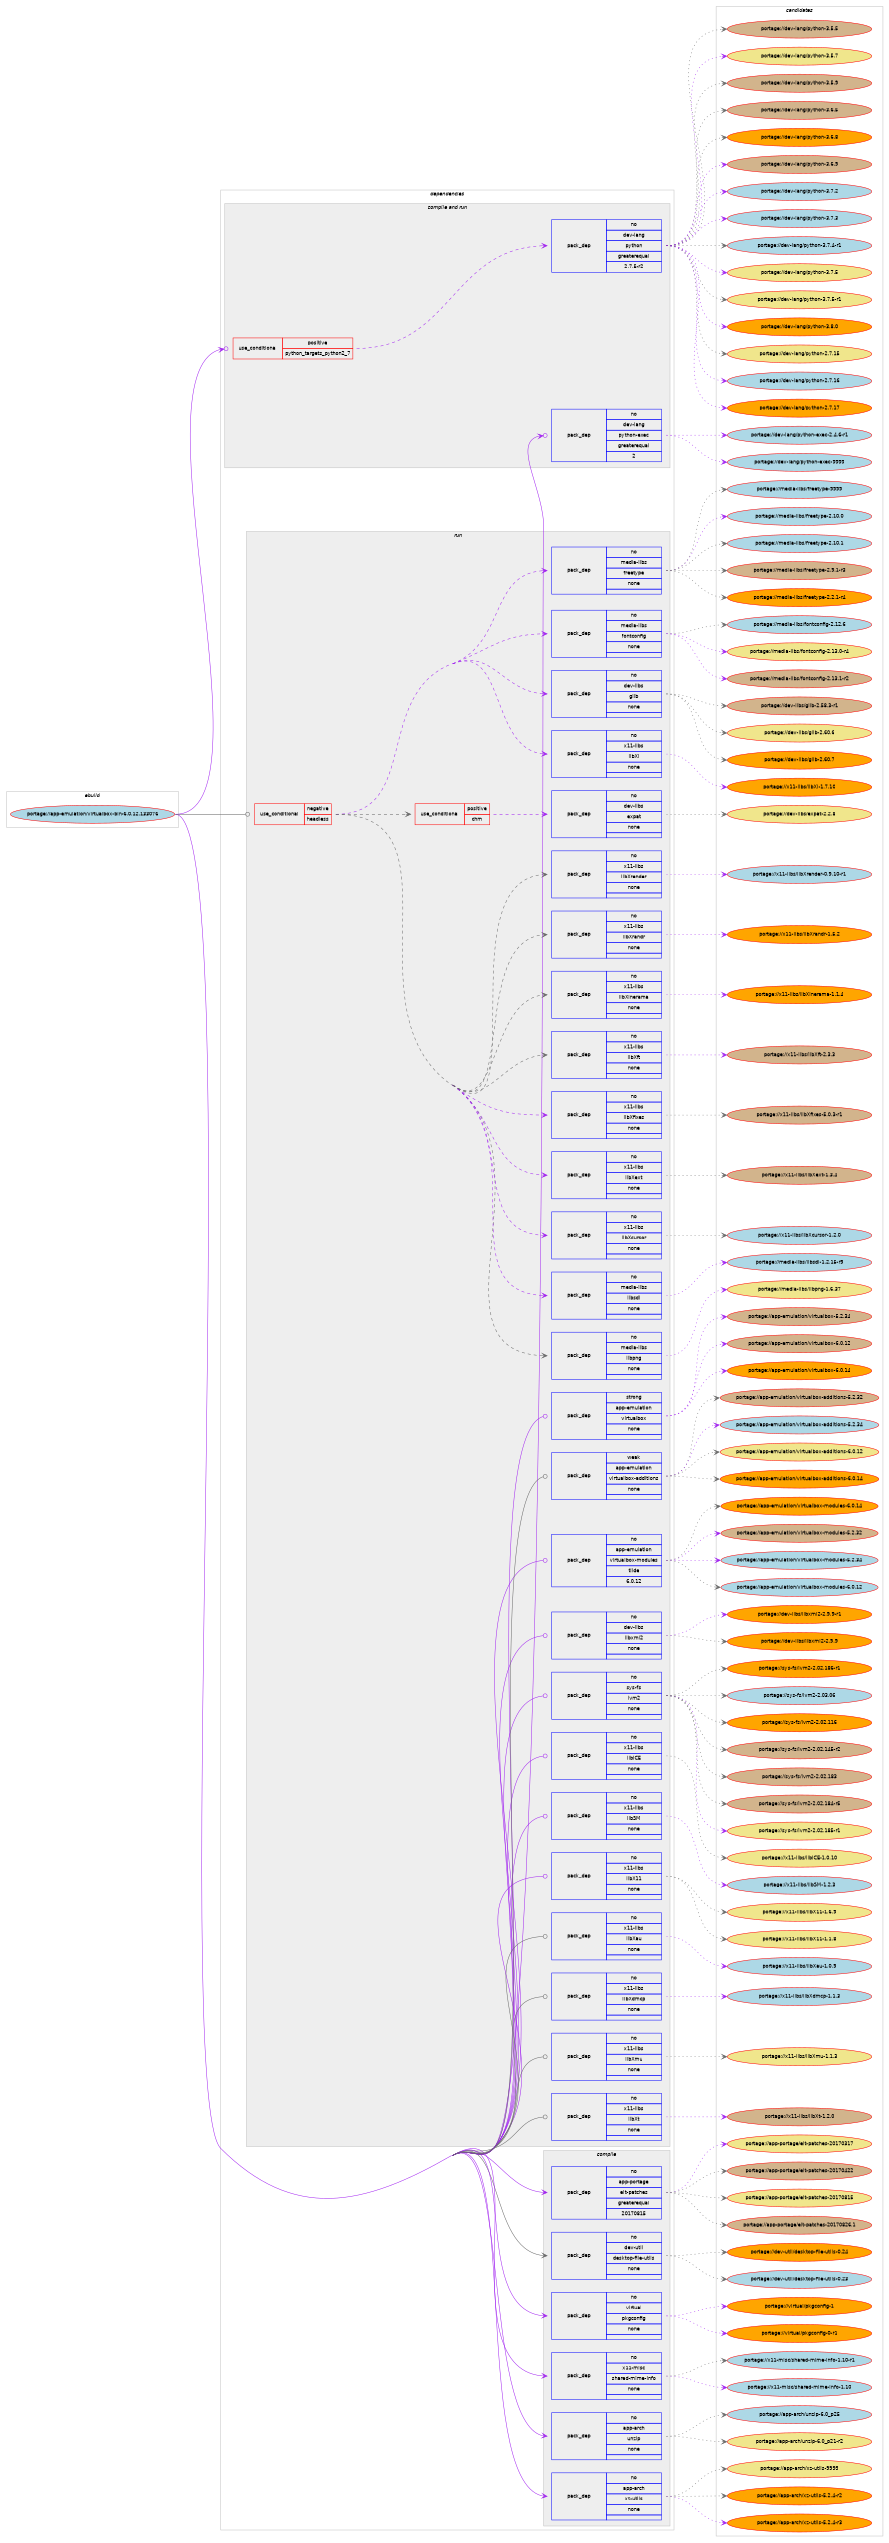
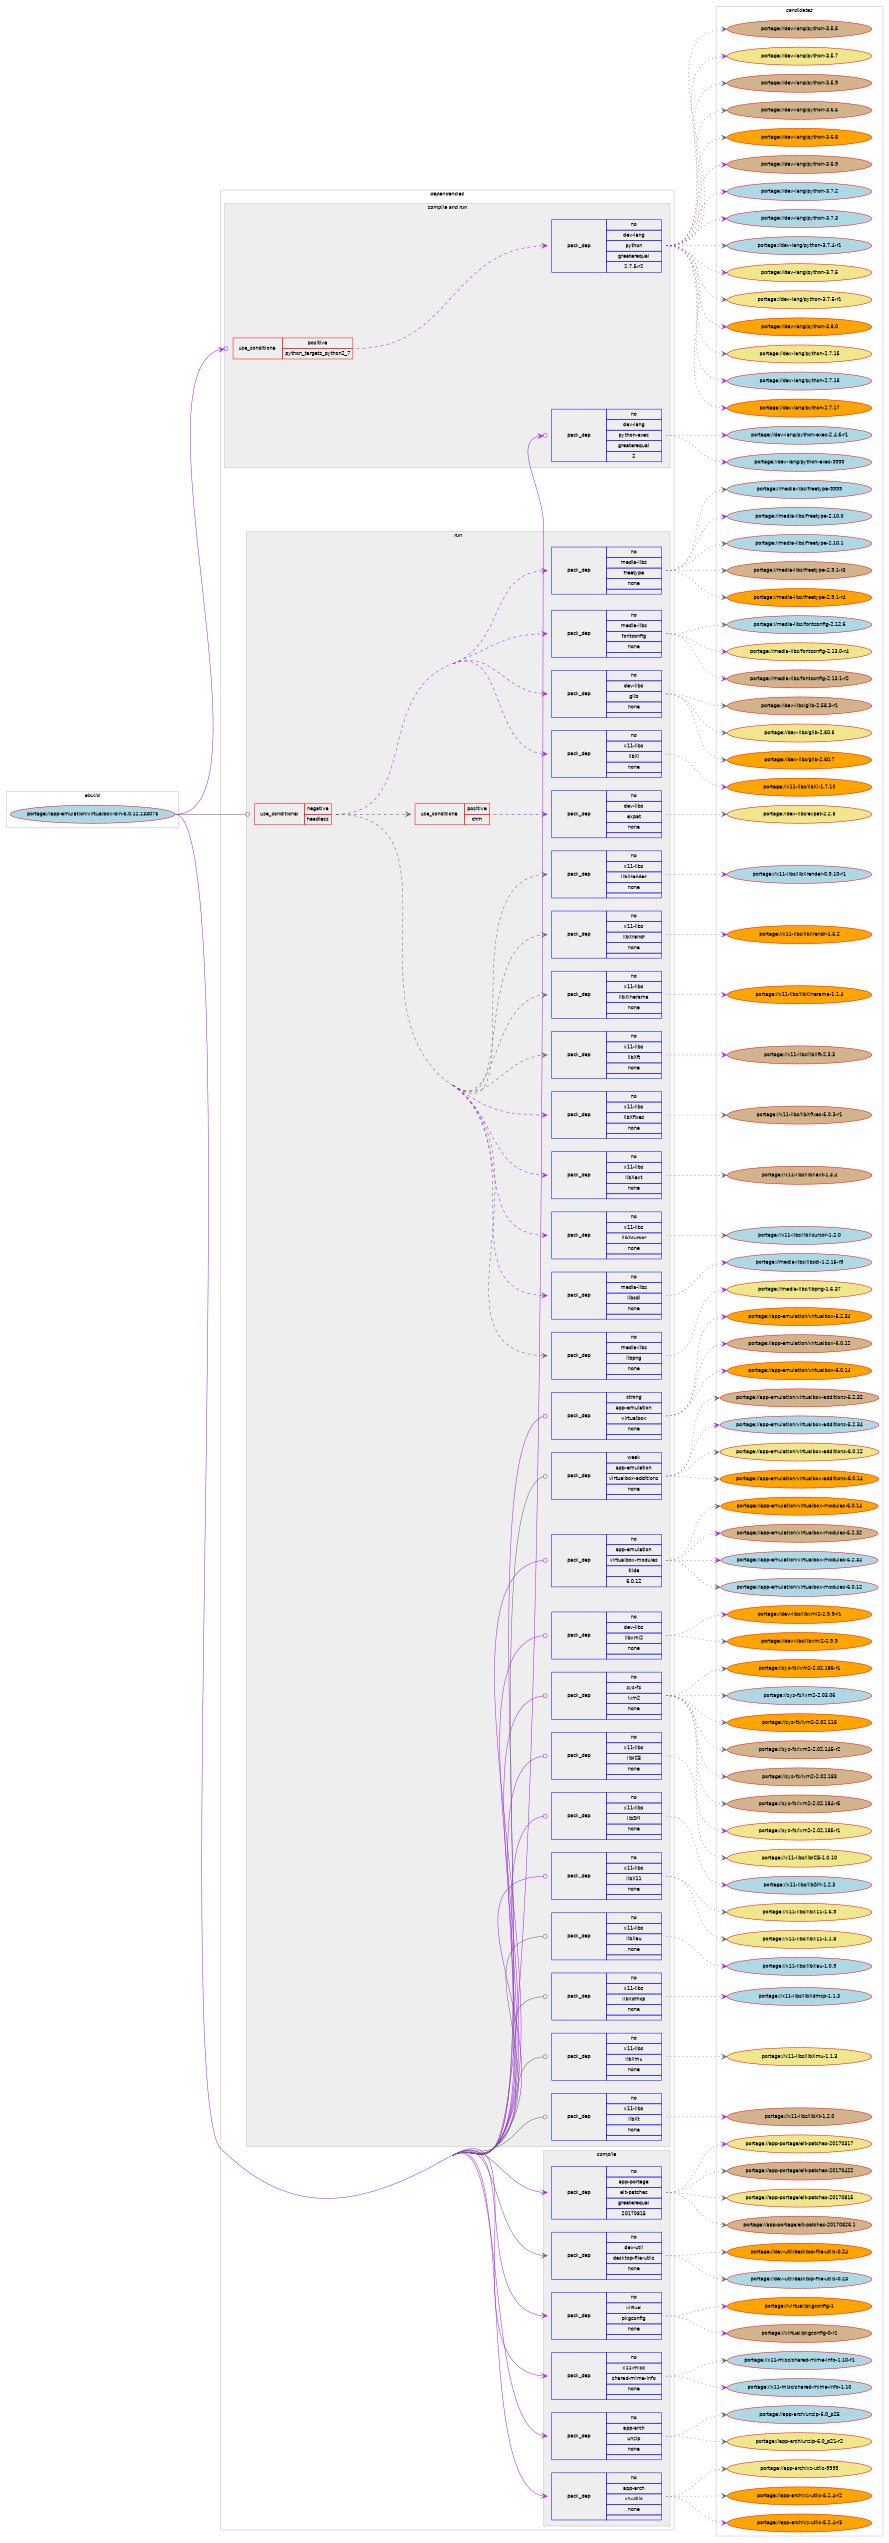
node "portage://media-libs/freetype-2.2.1-r4": label "portage://media-libs/freetype-2.2.1-r4" -> "portage://media-libs/freetype-2.9.1-r4"
node "portage://app-emulation/virtualbox-5.2.34": fillcolor tan -> orange
node "portage://virtual/pkgconfig-0-r1": fillcolor orange -> tan
